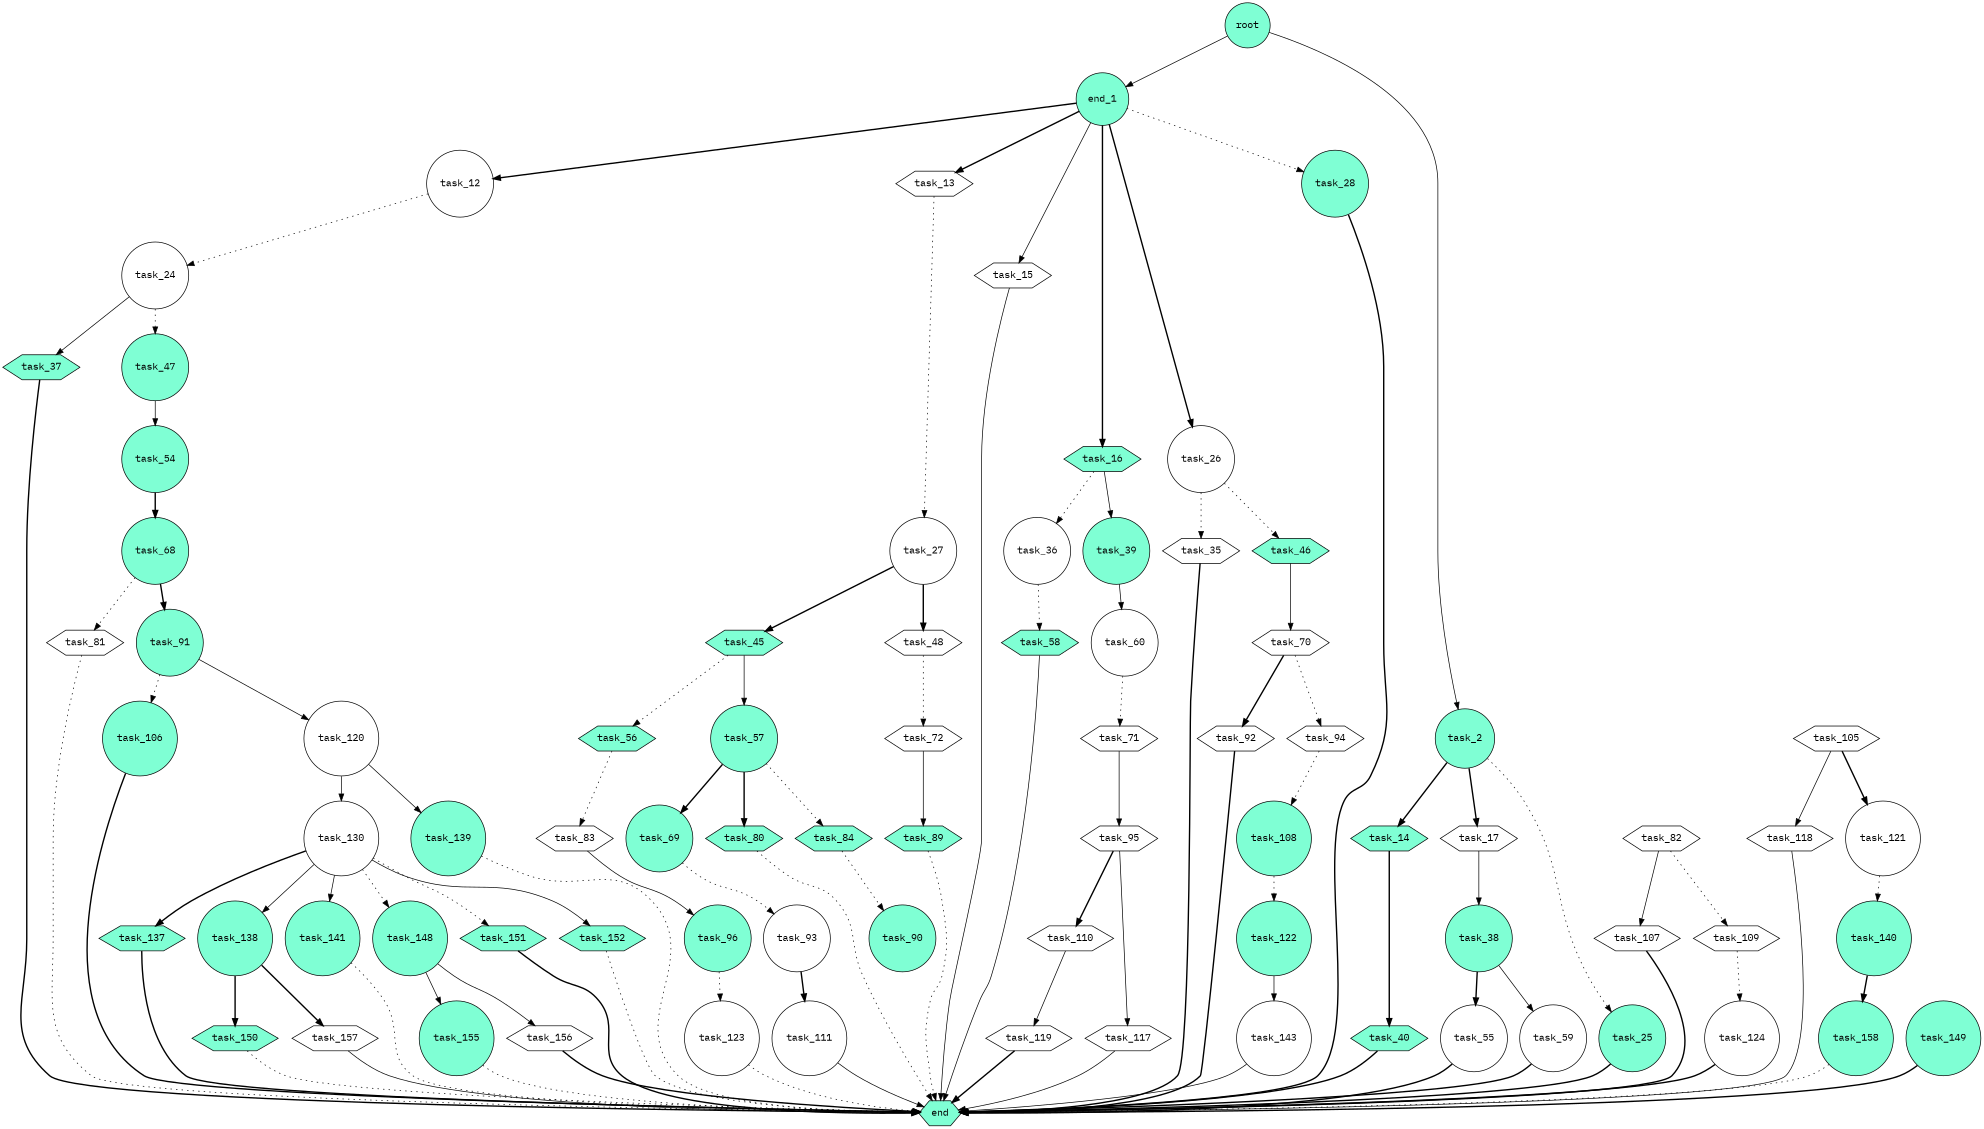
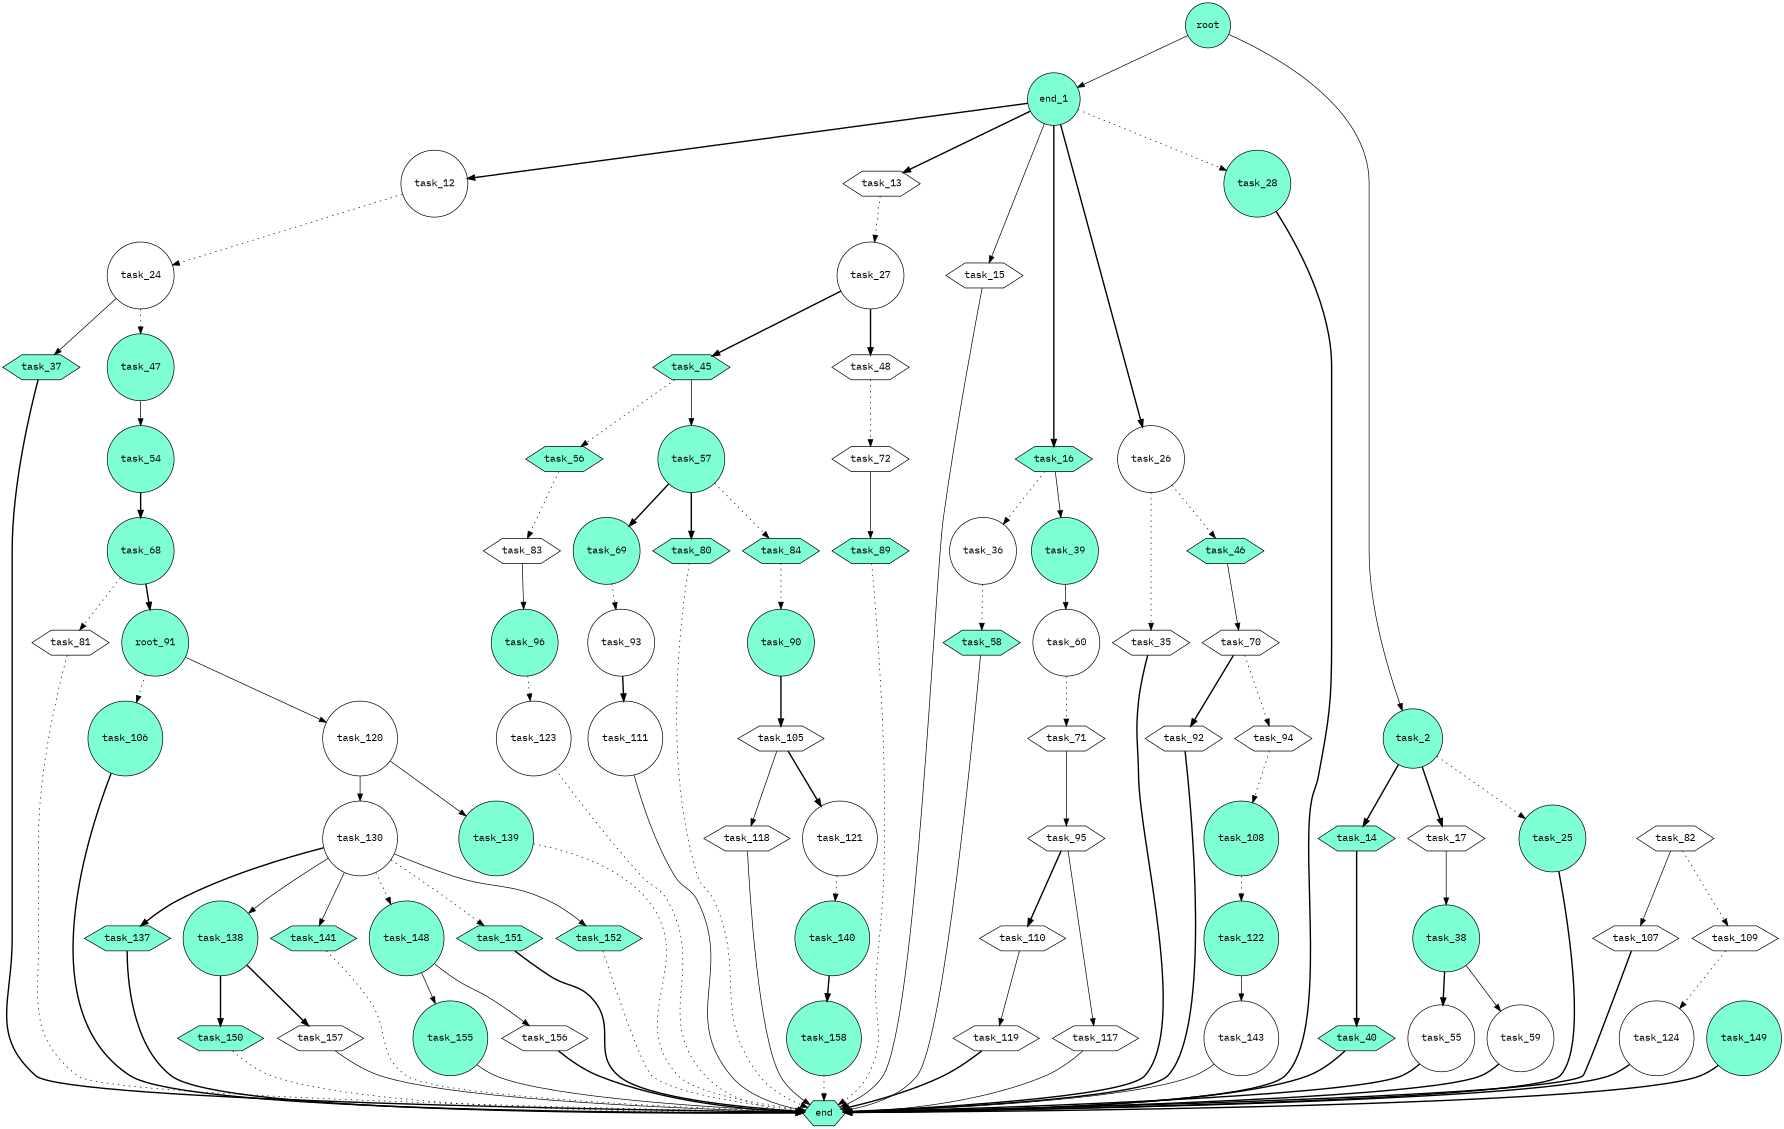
node "task_91": label "task_91" -> "root_91"
edge "task_90" -> "task_105": added
node "task_141": shape circle -> hexagon
edge "task_155" -> "end": style dotted -> solid
